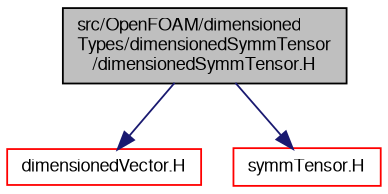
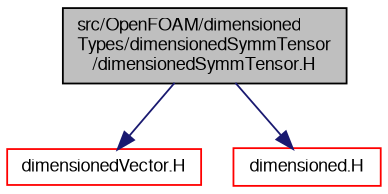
node "symmTensor.H": label "symmTensor.H" -> "dimensioned.H"
